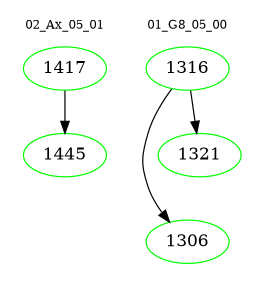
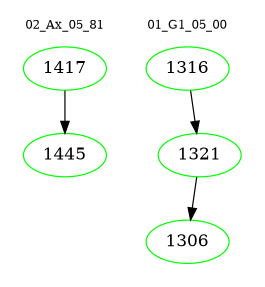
cluster "02_Ax_05_01": label "02_Ax_05_01" -> "02_Ax_05_81"
cluster "01_G8_05_00": label "01_G8_05_00" -> "01_G1_05_00"
edge "1316" -> "1306": now "1321" -> "1306"
